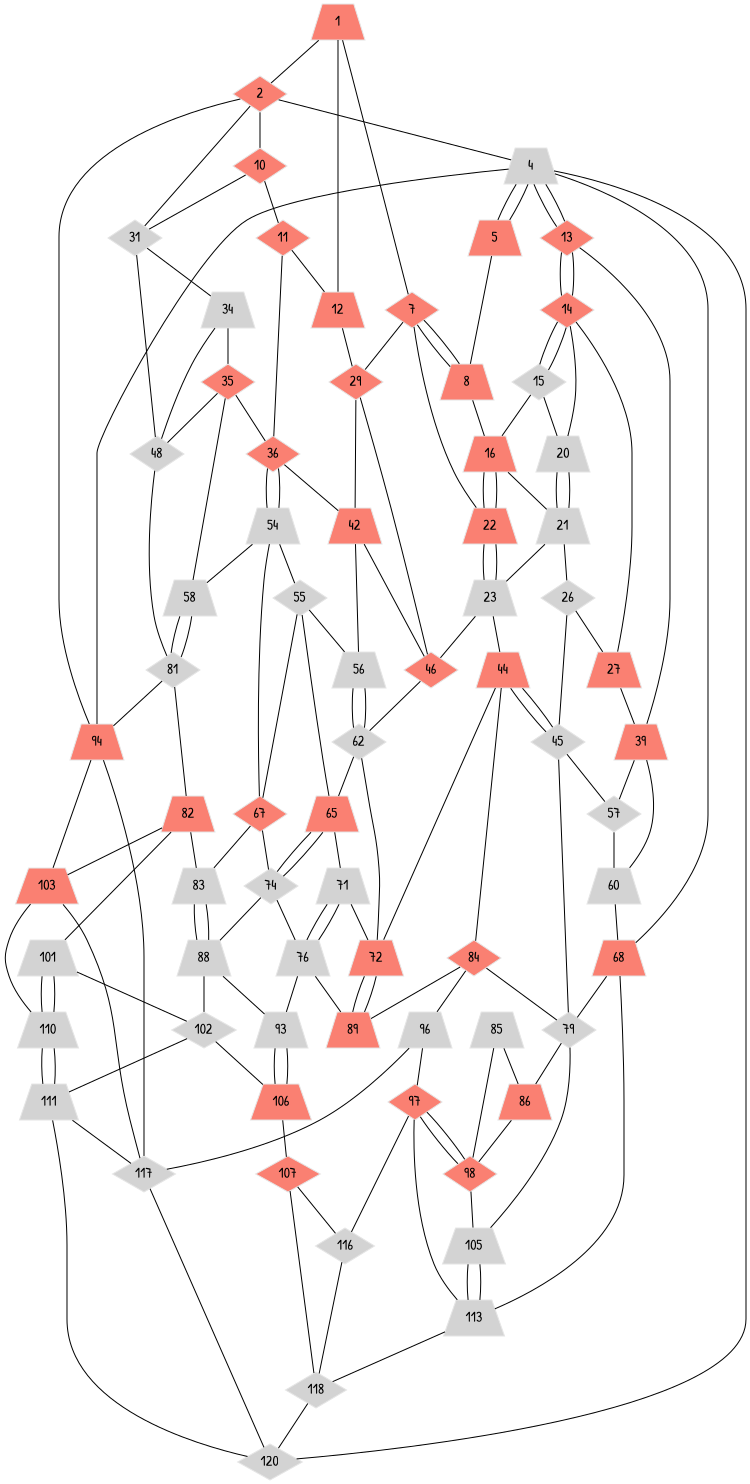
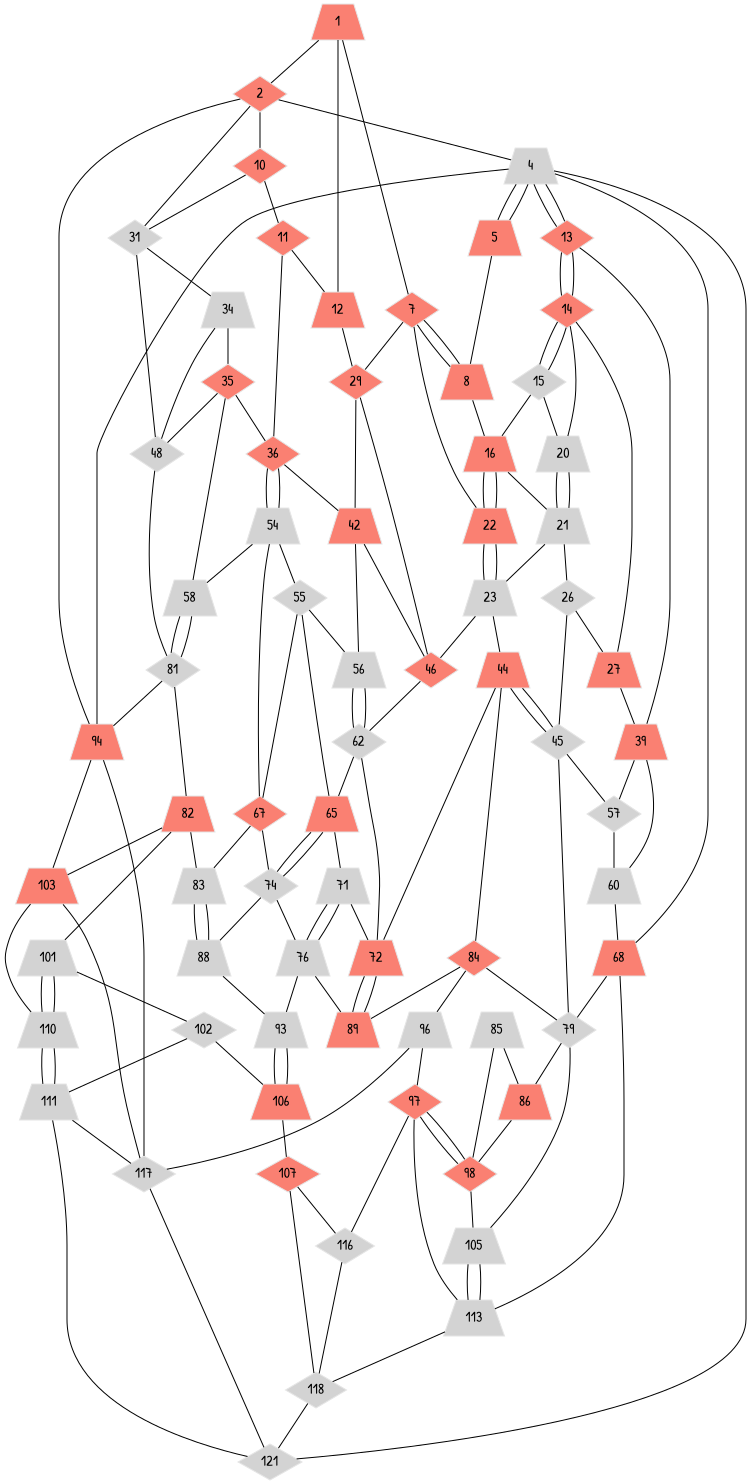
edge "88" -- "102": removed
node "120": label "120" -> "121"
